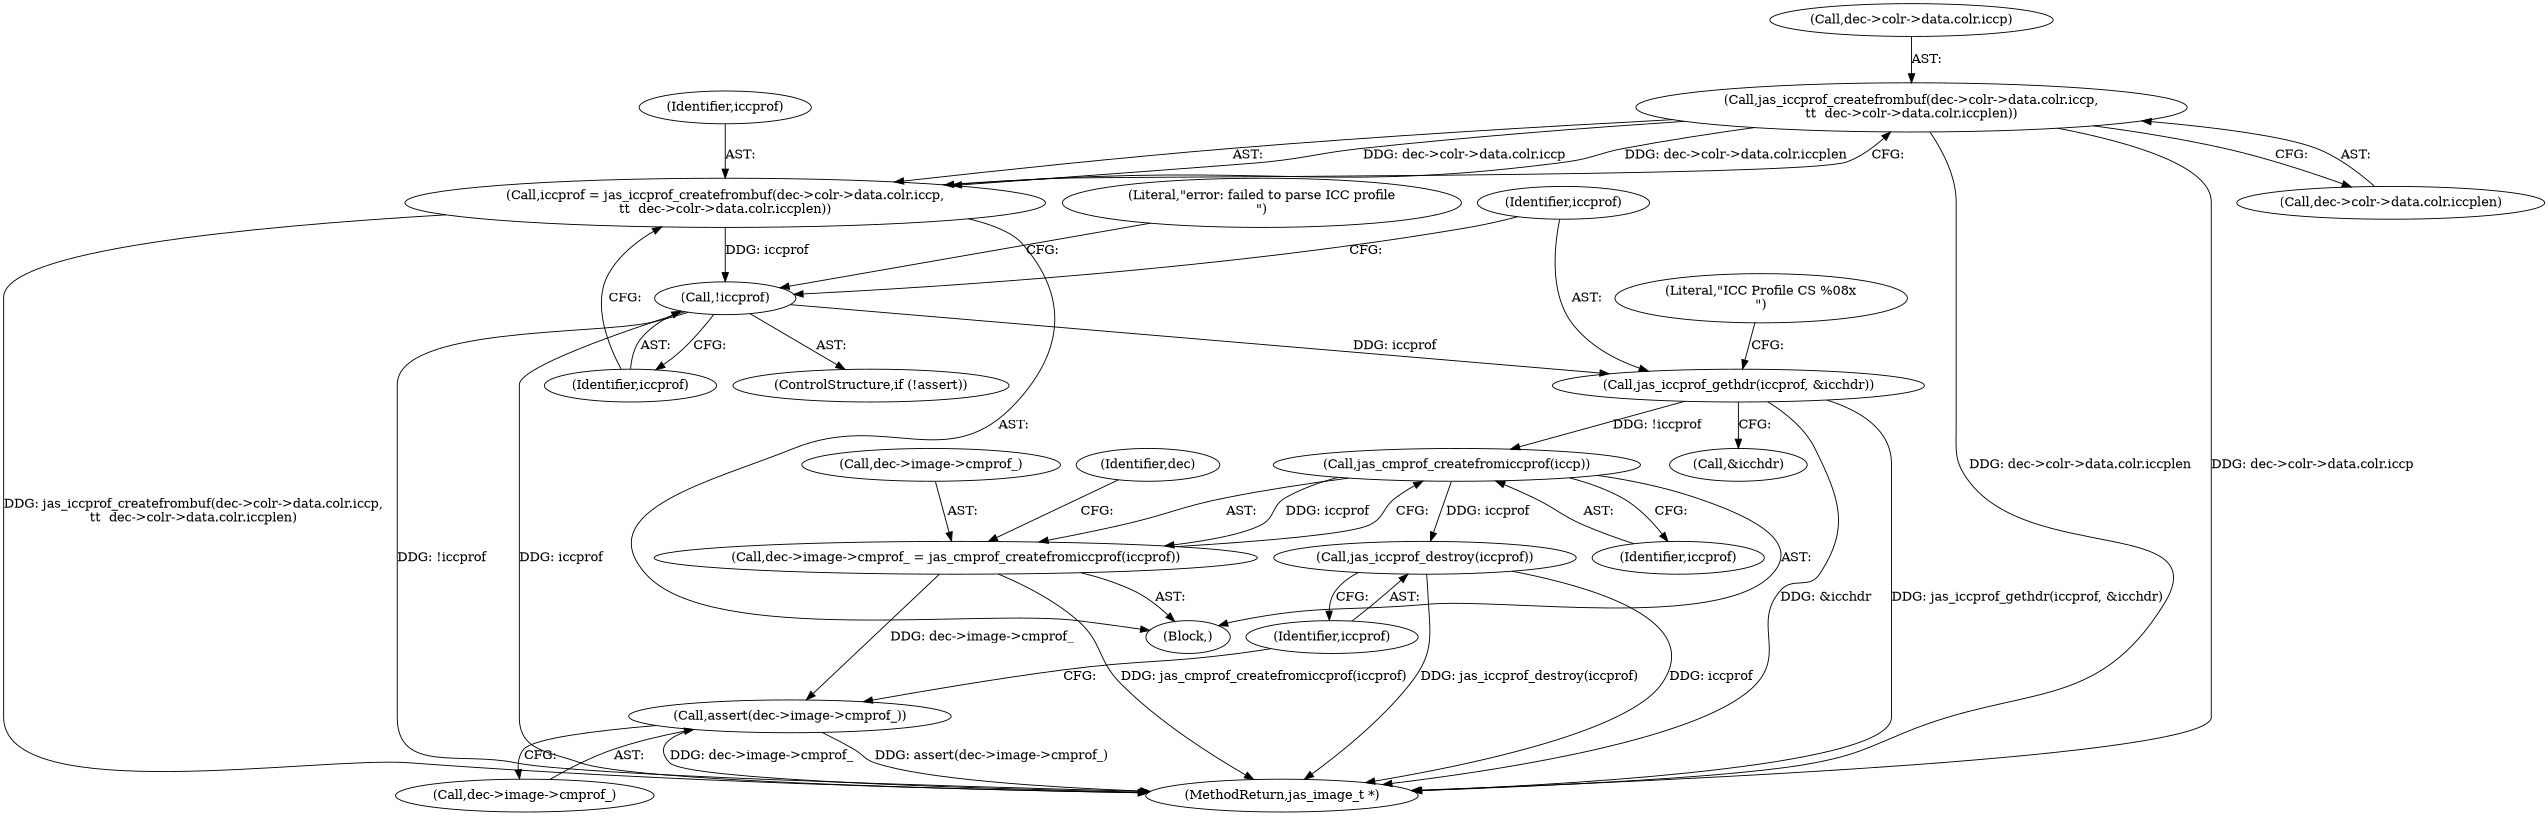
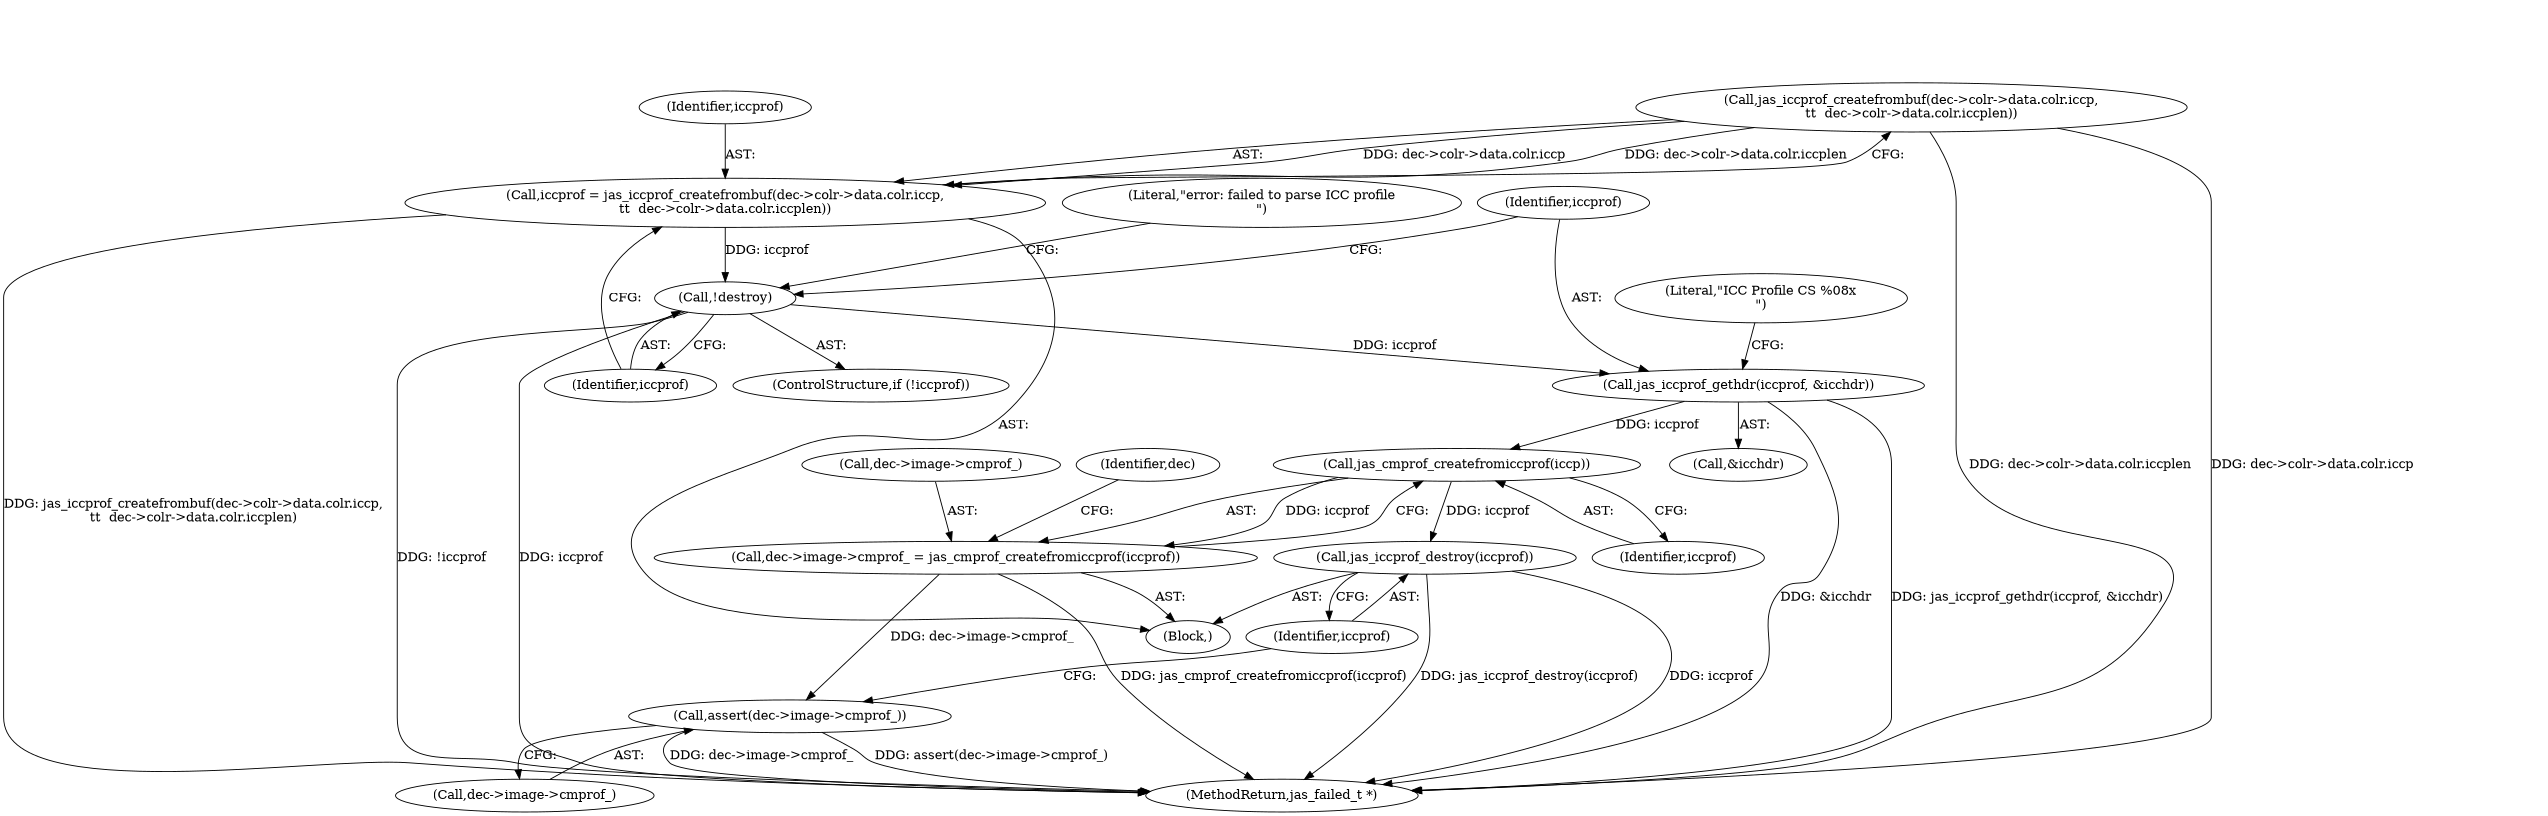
node "(Call,dec->colr->data.colr.iccp)": removed
node "(Call,dec->colr->data.colr.iccplen)": removed
node "(Call,!iccprof)": label "(Call,!iccprof)" -> "(Call,!destroy)"
node "(ControlStructure,if (!assert))": label "(ControlStructure,if (!assert))" -> "(ControlStructure,if (!iccprof))"
edge "(Call,jas_iccprof_gethdr(iccprof, &icchdr))" -> "(Call,jas_cmprof_createfromiccprof(iccp))": label "DDG: !iccprof" -> "DDG: iccprof"
edge "(Call,jas_iccprof_gethdr(iccprof, &icchdr))" -> "(Call,&icchdr)": label "CFG: " -> "AST: "
edge "(Call,jas_cmprof_createfromiccprof(iccp))" -> "(Block,)": now "(Call,jas_iccprof_destroy(iccprof))" -> "(Block,)"
node "(MethodReturn,jas_image_t *)": label "(MethodReturn,jas_image_t *)" -> "(MethodReturn,jas_failed_t *)"
